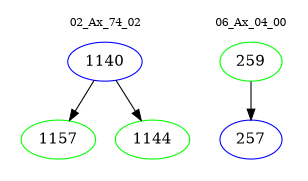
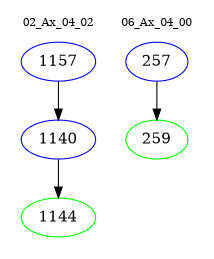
cluster "02_Ax_74_02": label "02_Ax_74_02" -> "02_Ax_04_02"
edge "259" -> "257": reversed
edge "1140" -> "1157": reversed
node "1157": color green -> blue
